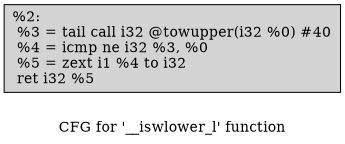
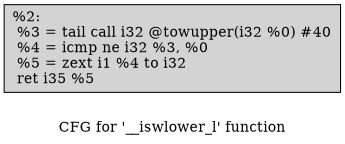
node "%2:": text "ret i32 %5" -> "ret i35 %5"
